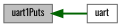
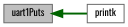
node "uart": label "uart" -> "printk"
